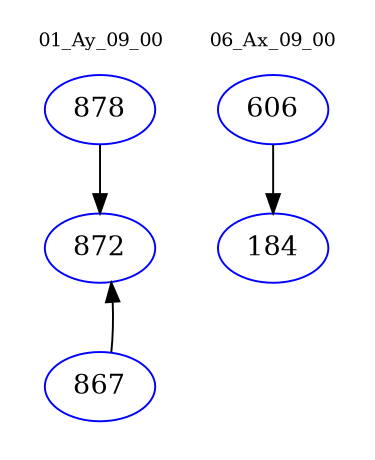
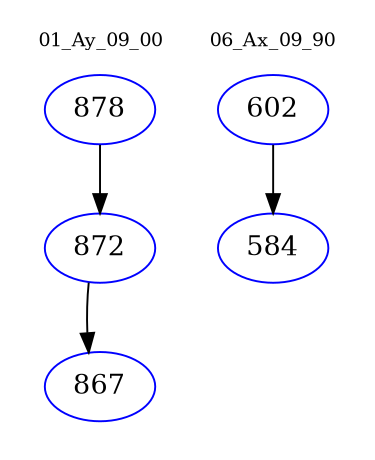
cluster "06_Ax_09_00": label "06_Ax_09_00" -> "06_Ax_09_90"
node "606": label "606" -> "602"
node "184": label "184" -> "584"
edge "867" -> "872": reversed
